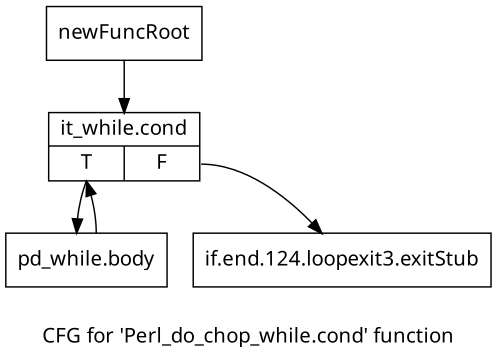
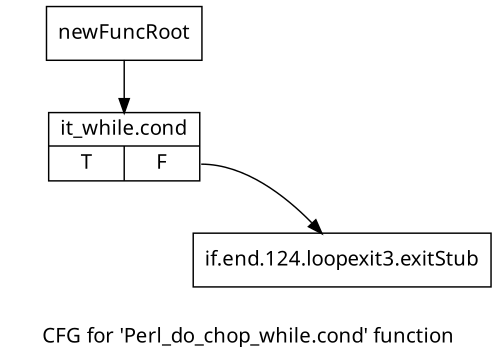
node "pd_while.body": removed
